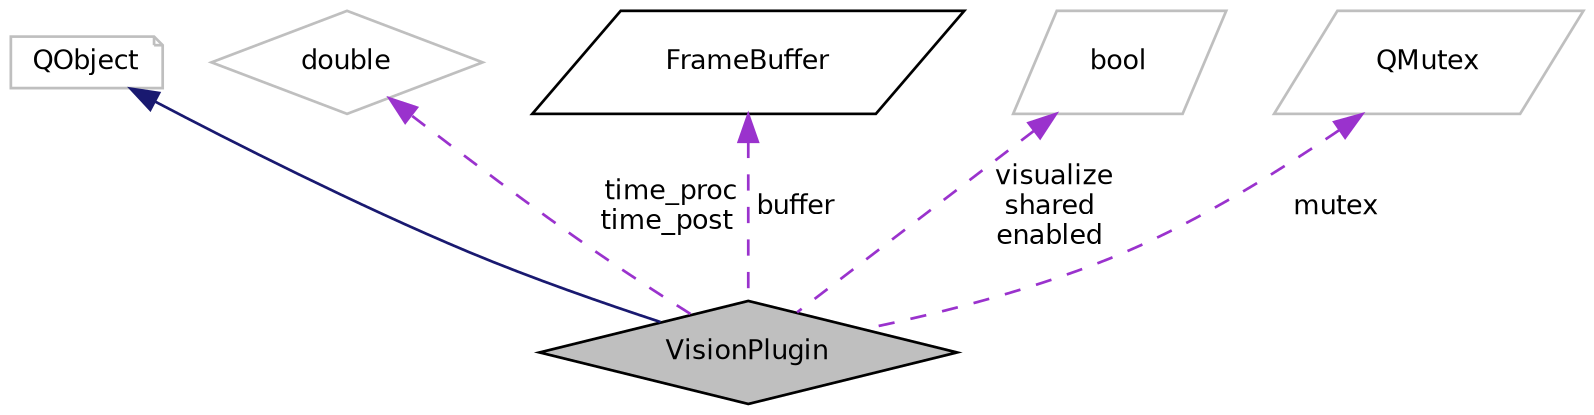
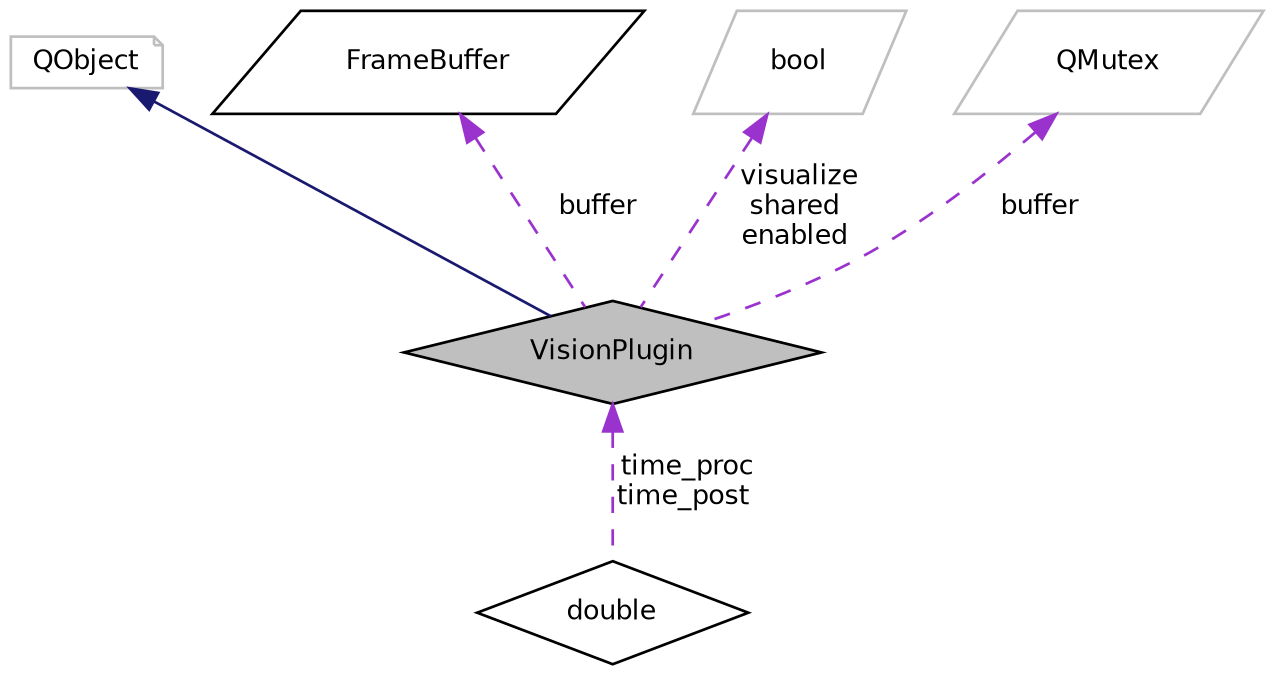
node "double": color grey75 -> black
edge "VisionPlugin" -> "QMutex": label " mutex" -> " buffer"
edge "VisionPlugin" -> "double": reversed
